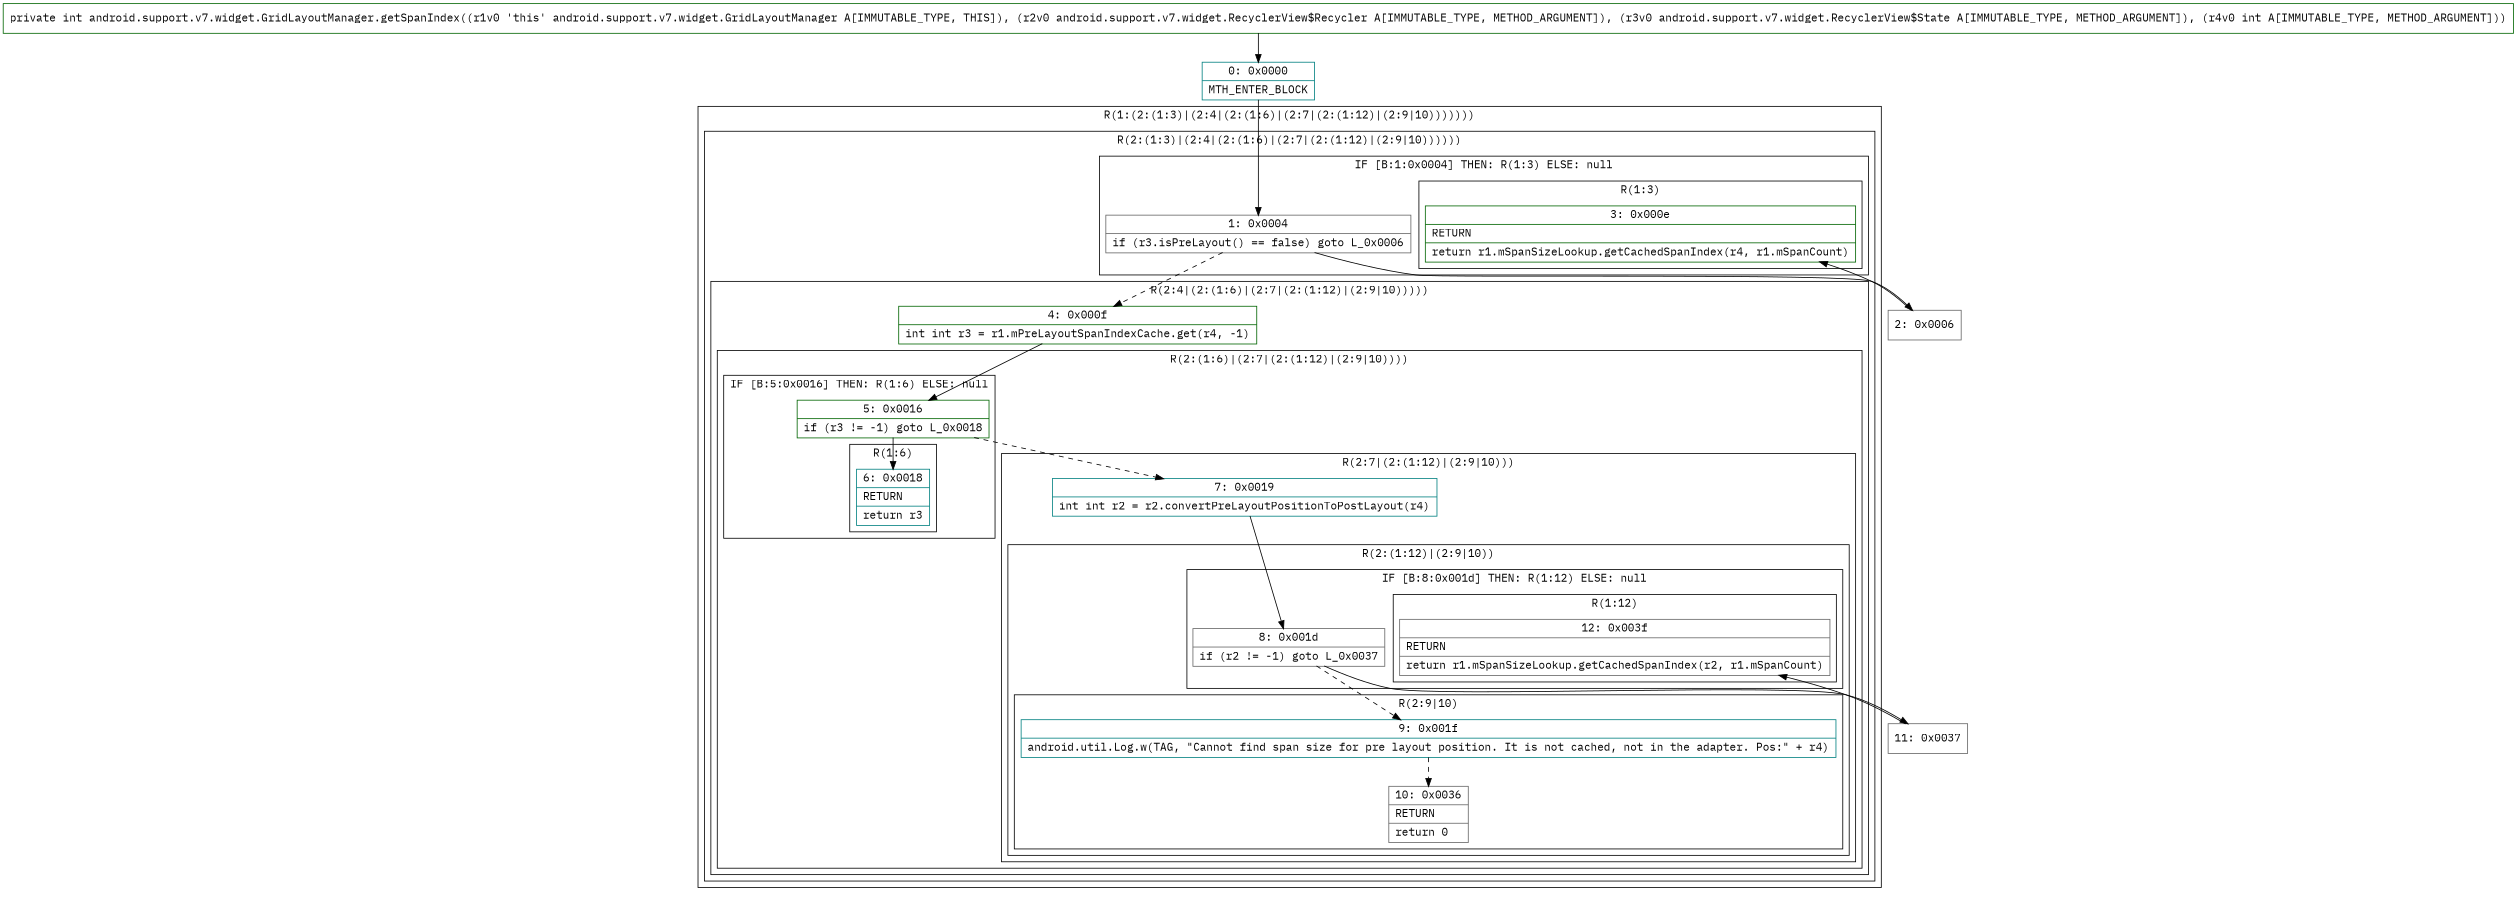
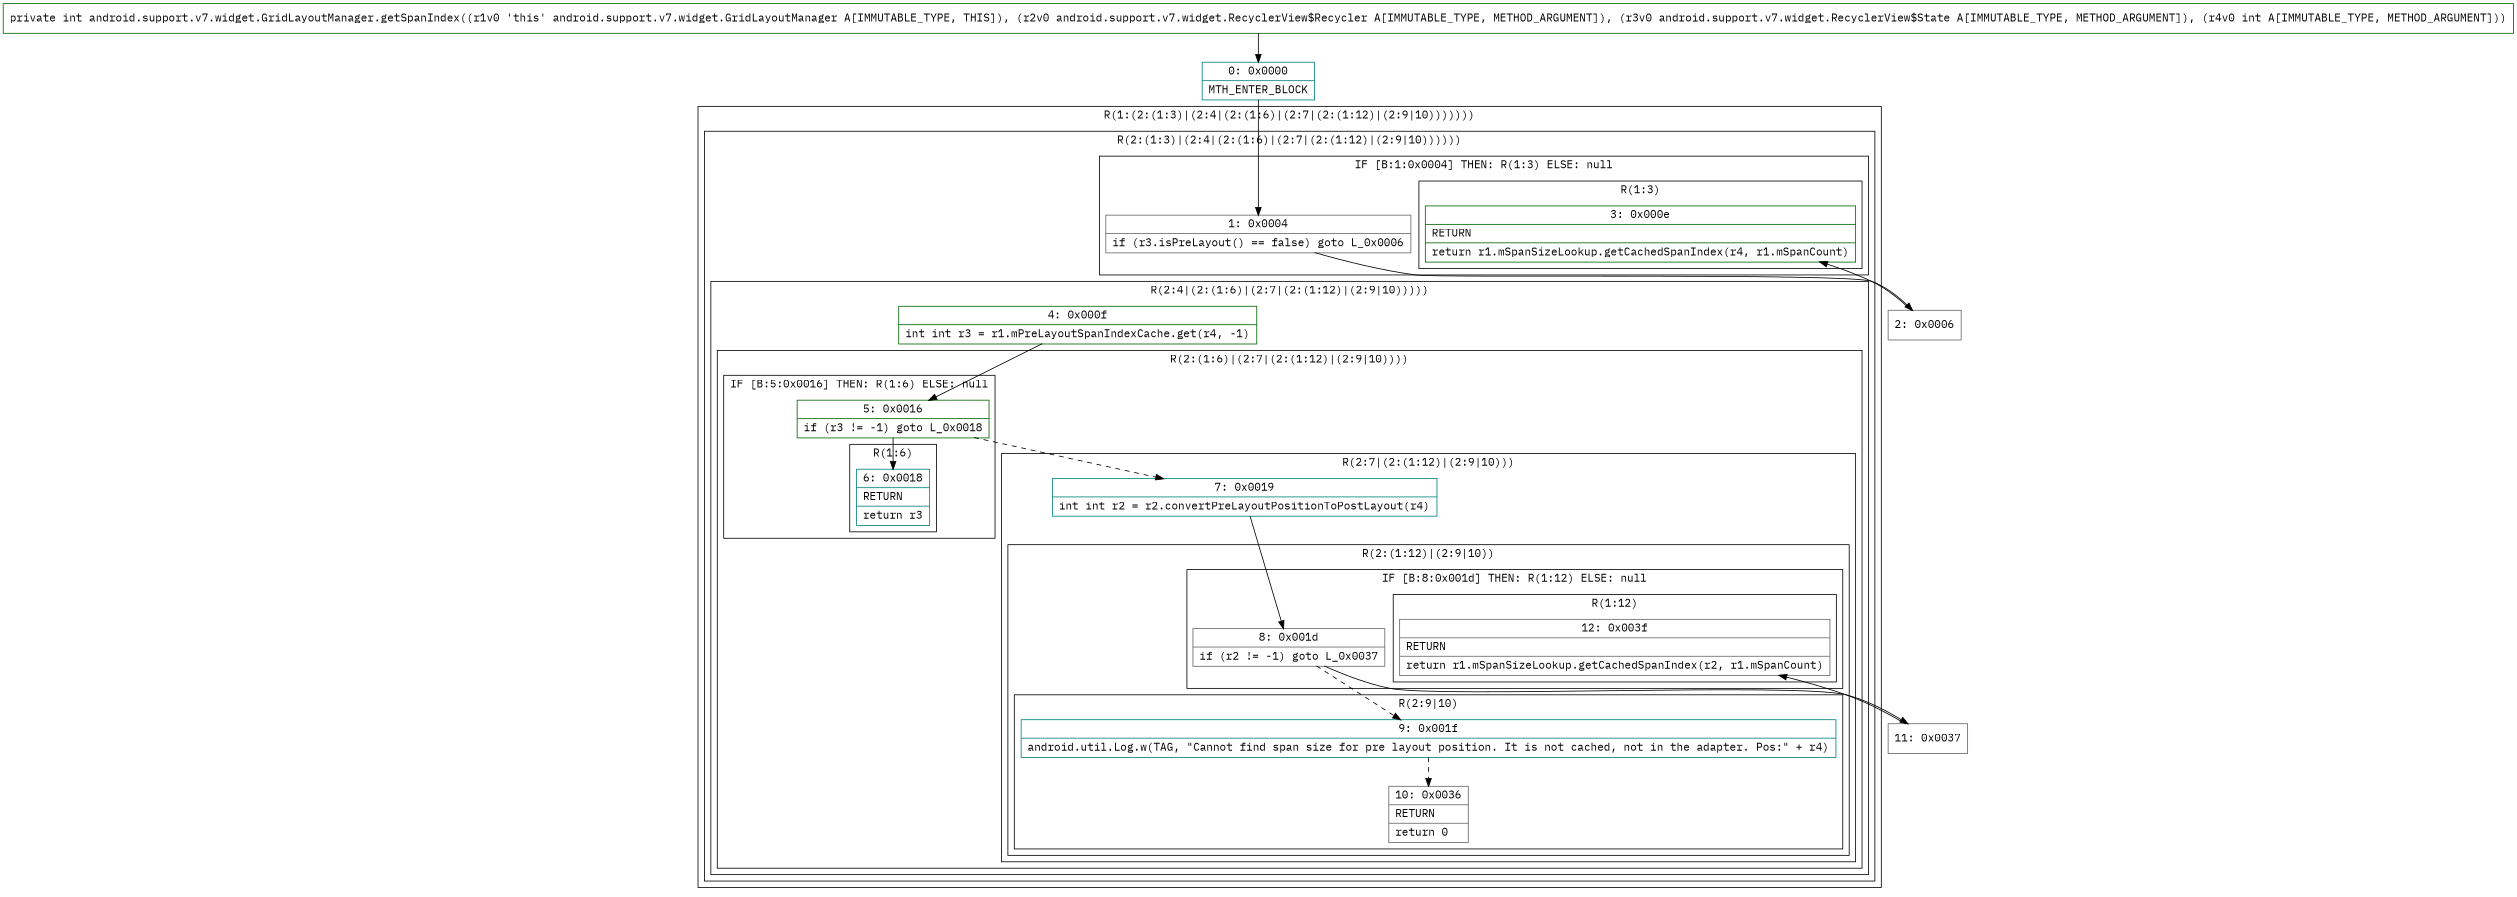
edge "1: 0x0004" -> "4: 0x000f": removed
